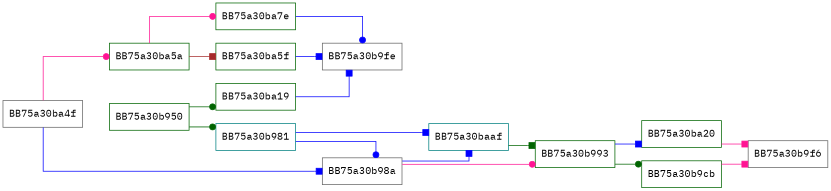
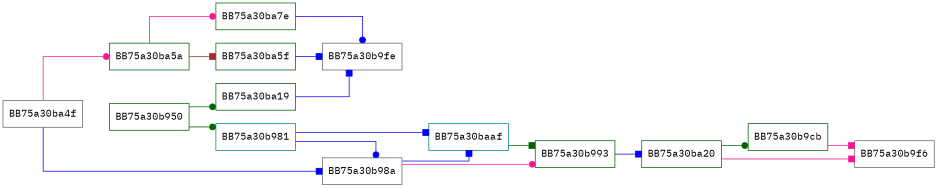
edge "BB75a30b993" -> "BB75a30b9cb": now "BB75a30ba20" -> "BB75a30b9cb"
